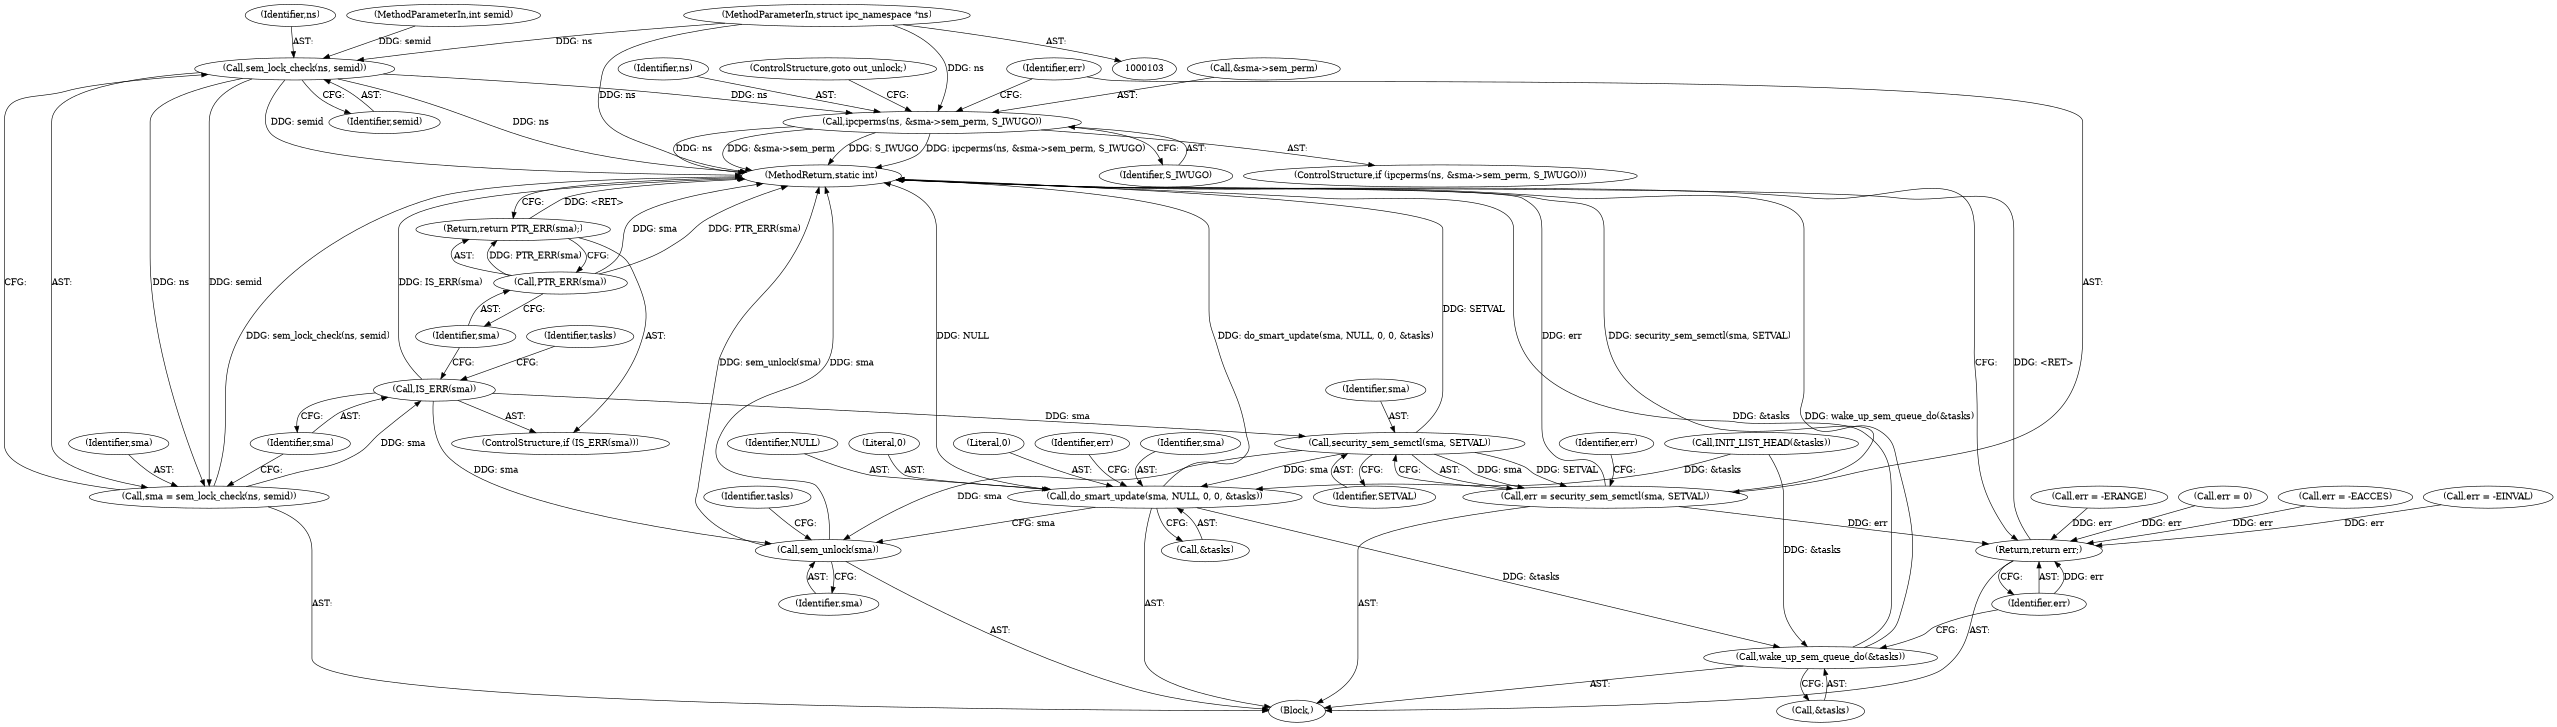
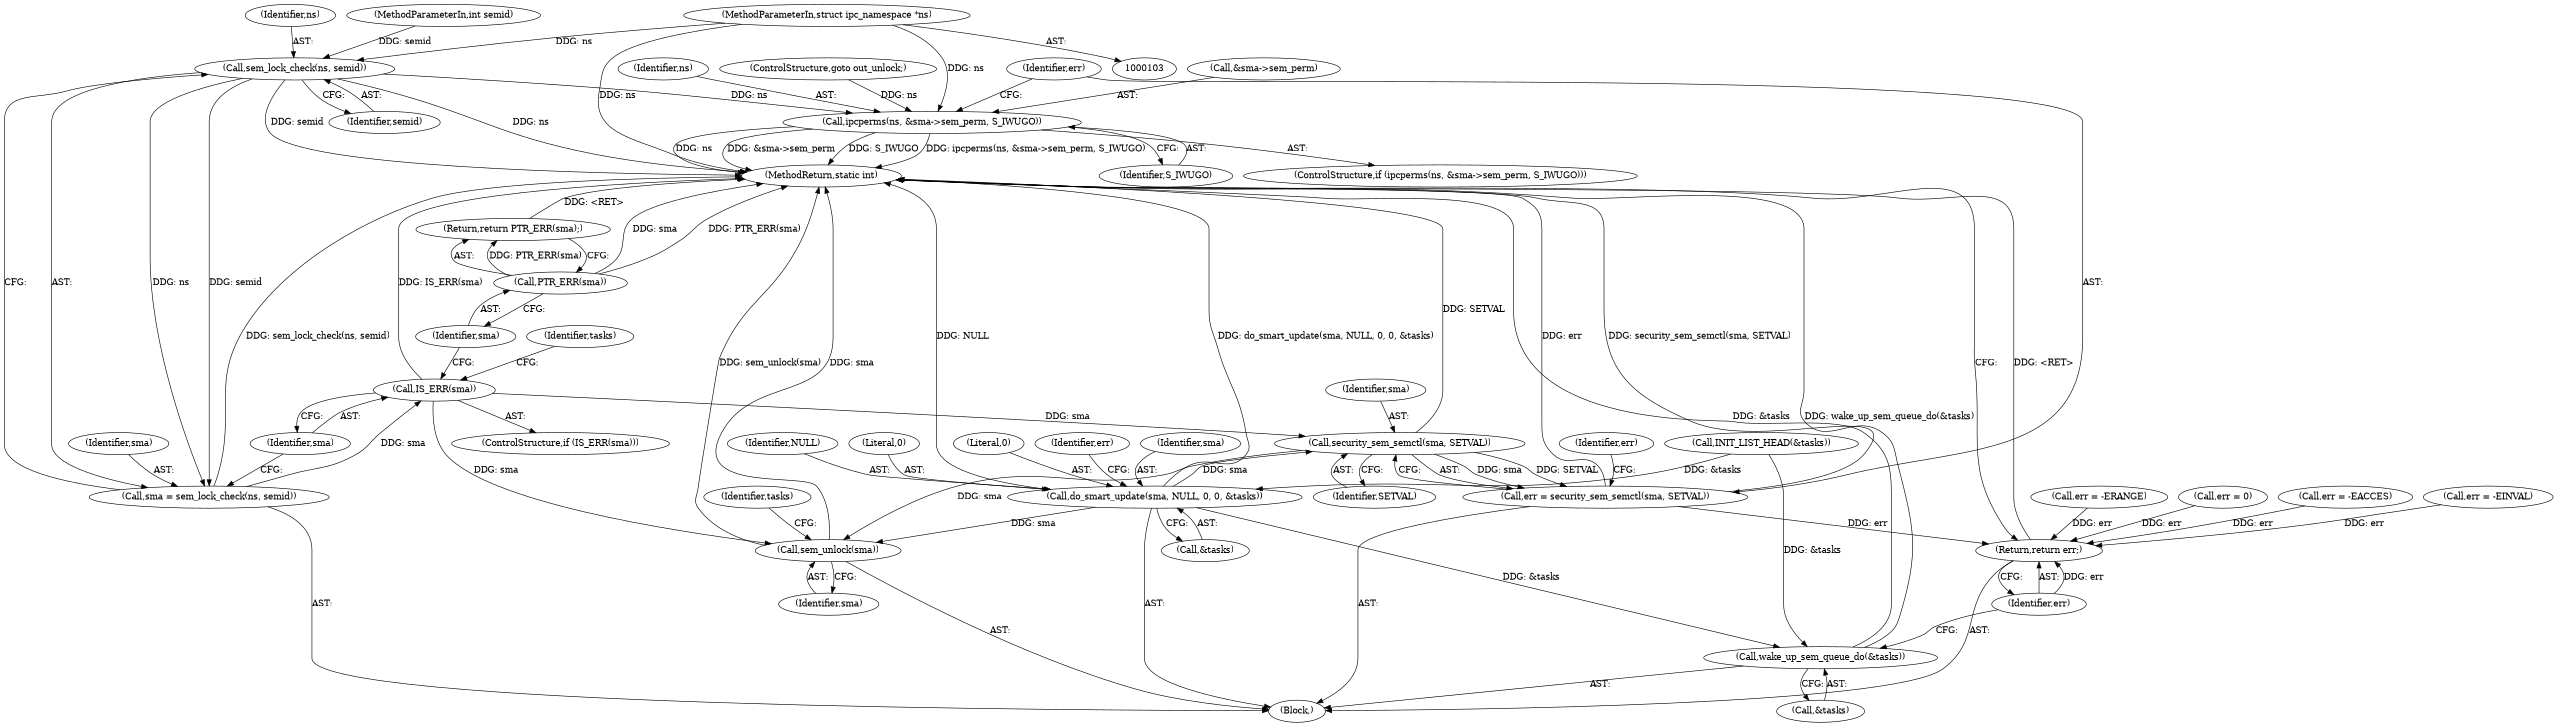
edge "(ControlStructure,goto out_unlock;)" -> "(Call,ipcperms(ns, &sma->sem_perm, S_IWUGO))": label "CFG: " -> "DDG: ns"
edge "(MethodReturn,static int)" -> "(Return,return PTR_ERR(sma);)": removed, label "CFG:"
edge "(Return,return PTR_ERR(sma);)" -> "(ControlStructure,if (IS_ERR(sma)))": removed, label "AST:"
edge "(Call,security_sem_semctl(sma, SETVAL))" -> "(Call,do_smart_update(sma, NULL, 0, 0, &tasks))": reversed
edge "(Call,do_smart_update(sma, NULL, 0, 0, &tasks))" -> "(Call,sem_unlock(sma))": label "CFG: sma" -> "DDG: sma"
